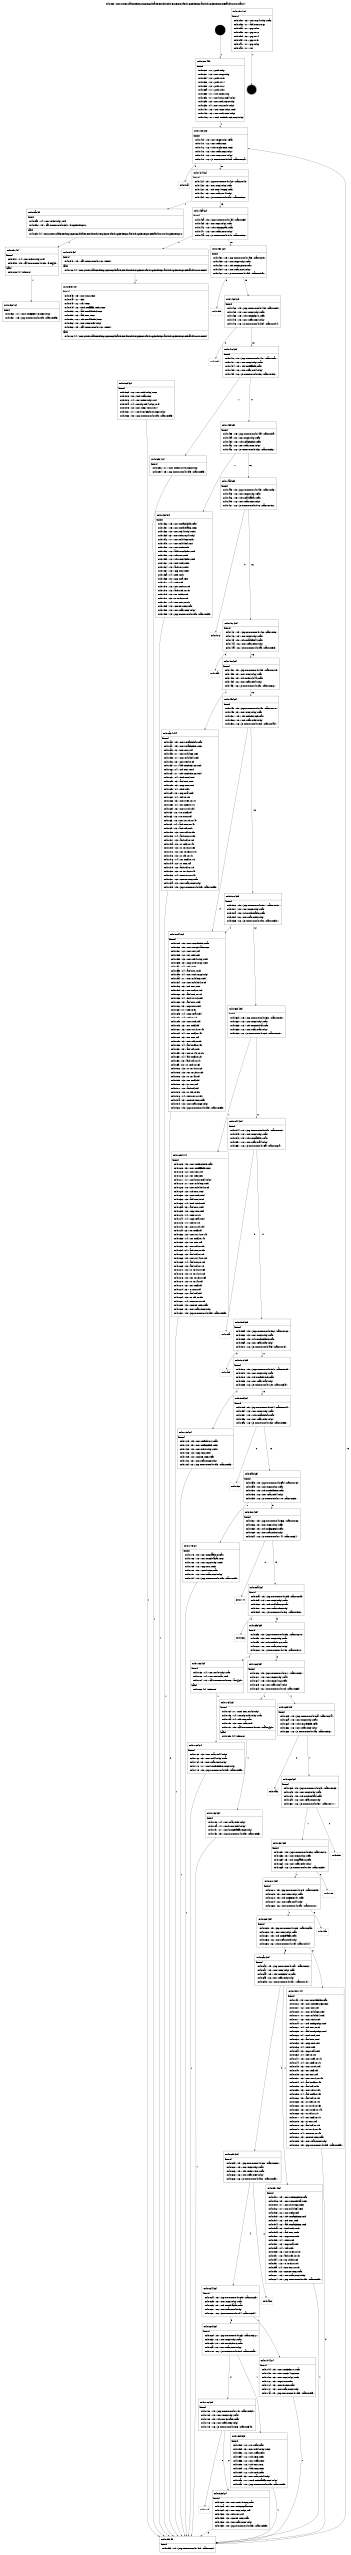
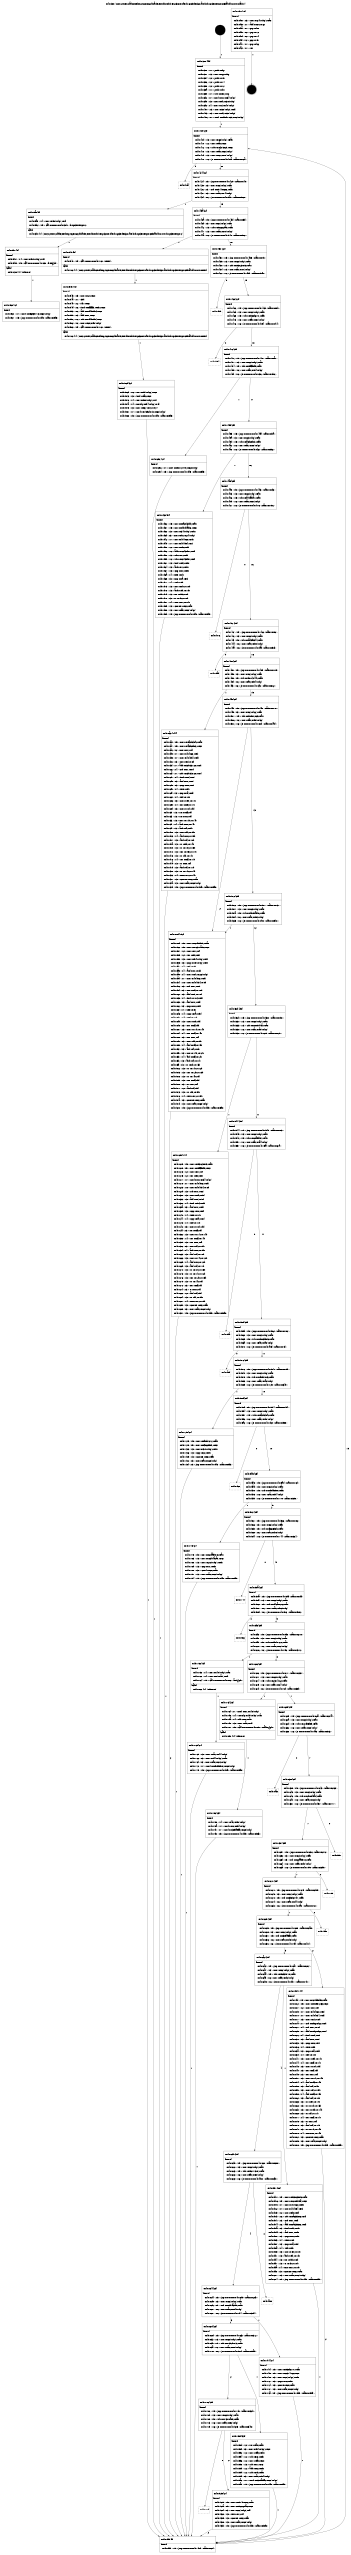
edge "0x401945 [40]" -> "0x40196d [32]": added, label "1"
